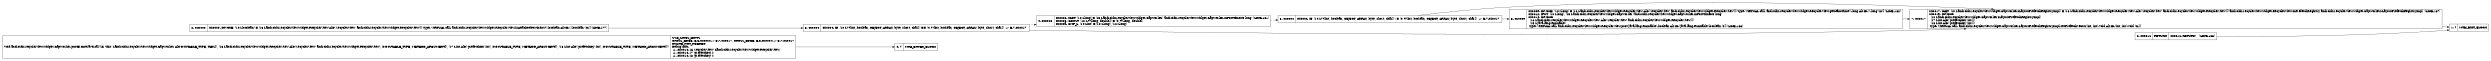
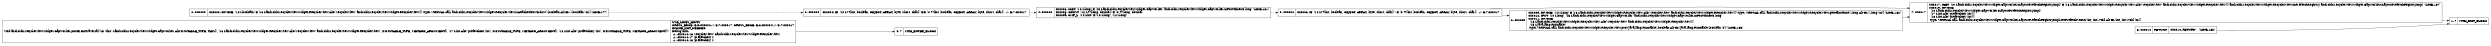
node "6: 0x000e": text "0x0014: INVOKE" -> "0x0011: INVOKE"
edge "2: 0x0000" -> "3: 0x0004": style solid -> dashed
edge "3: 0x0004" -> "7: 0x0017": removed
